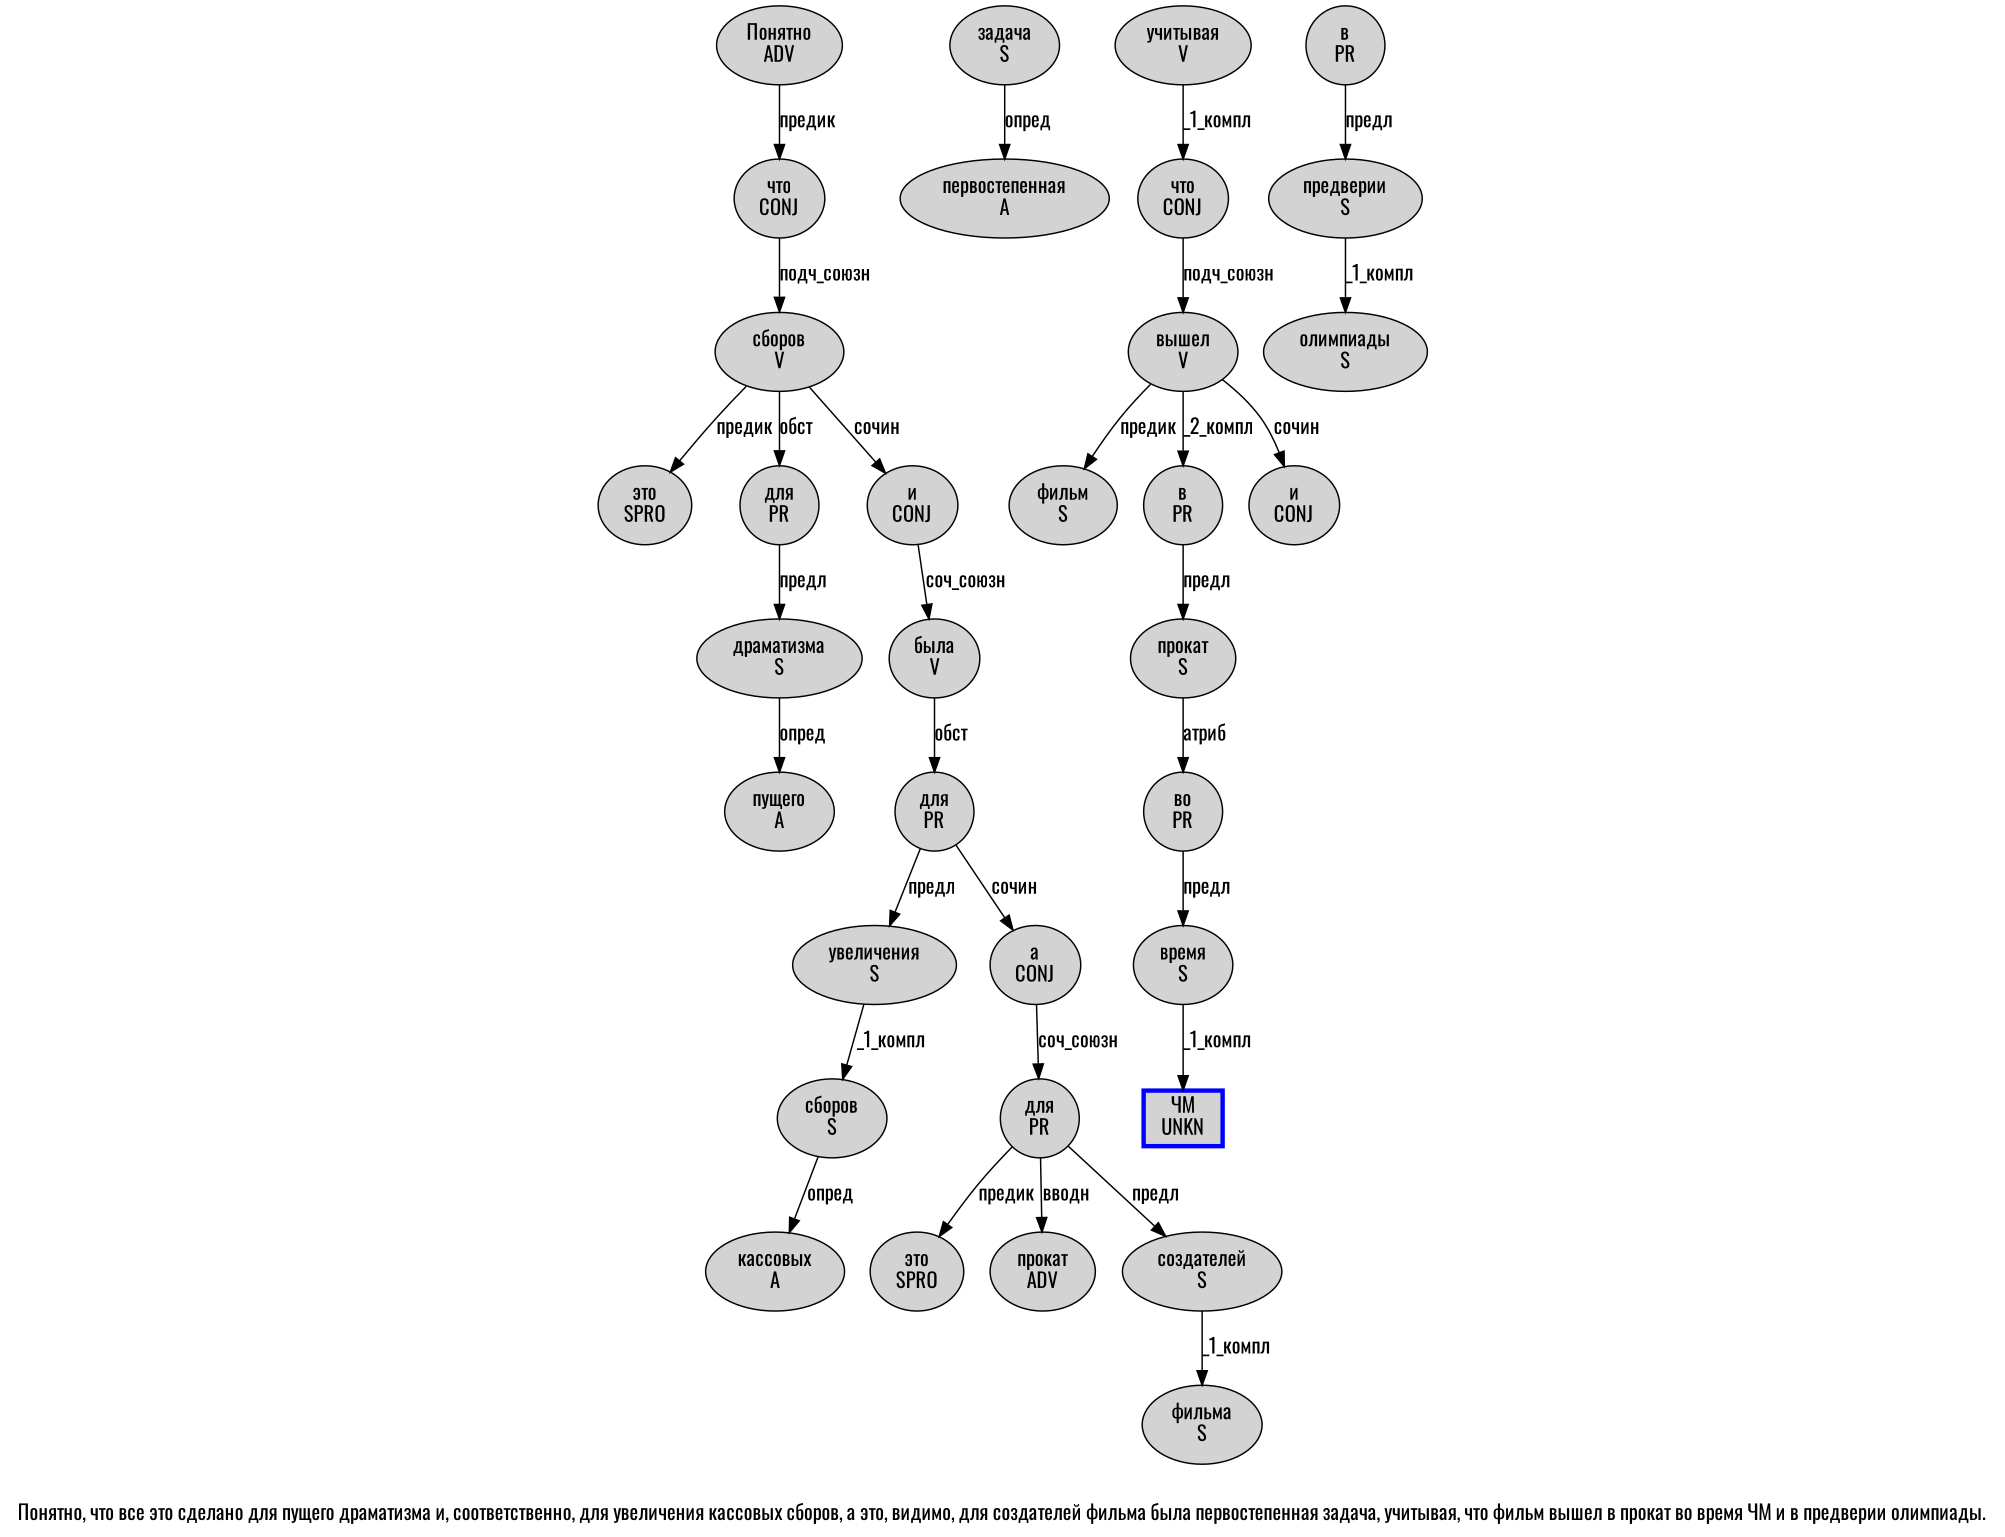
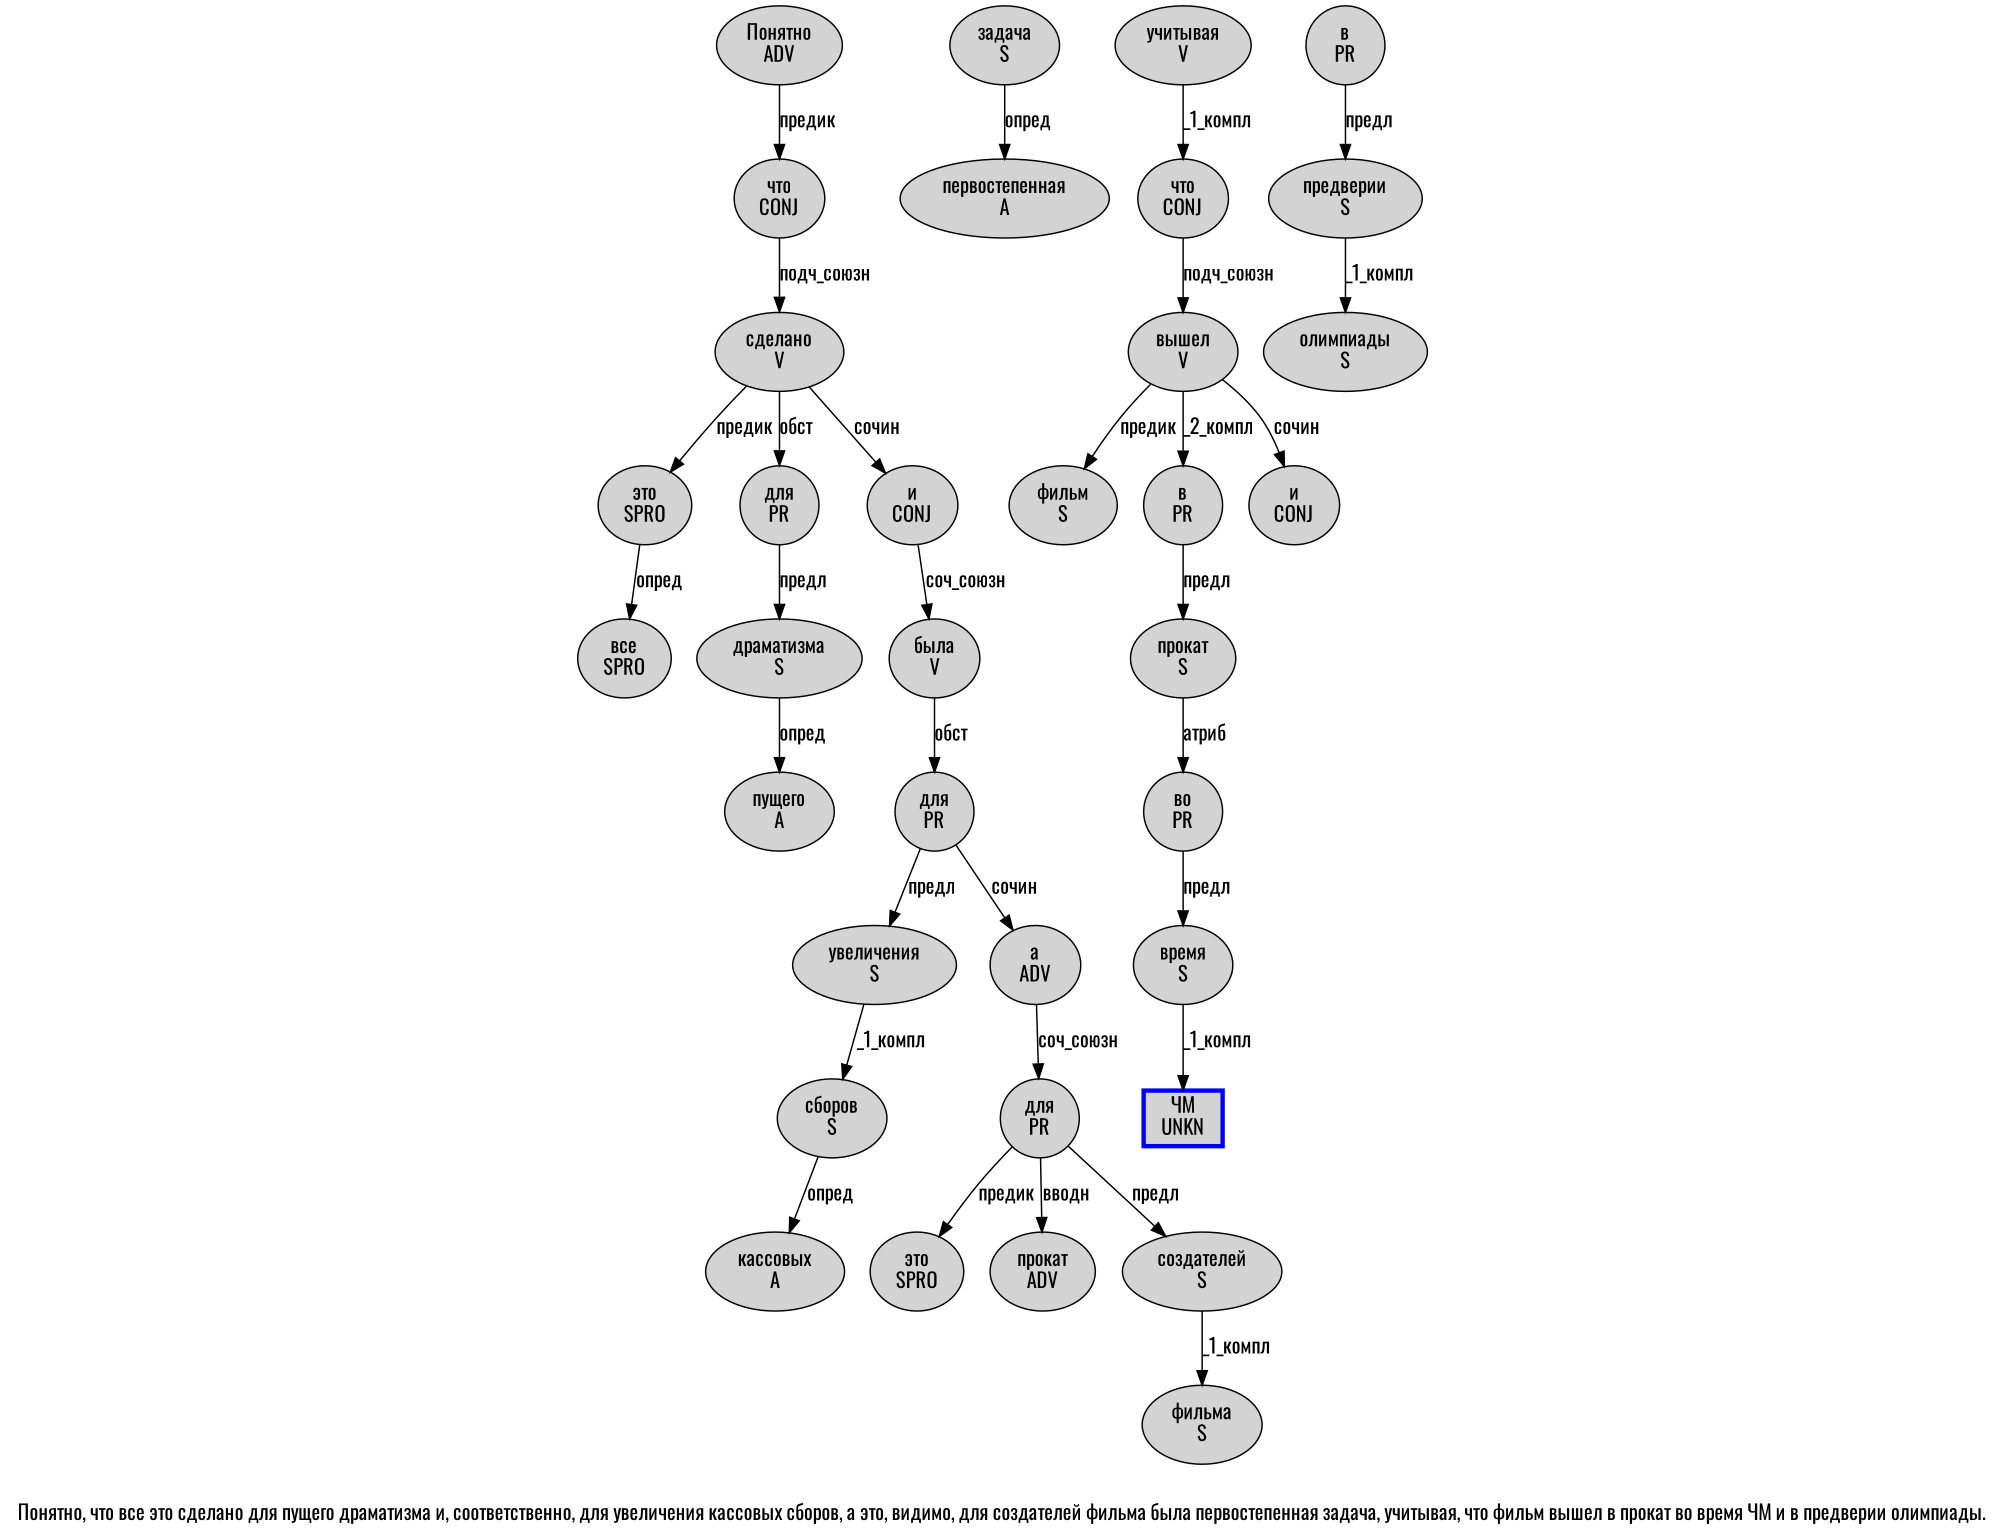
node "сборов V": label "сборов V" -> "сделано V"
node "все SPRO": added
node "а CONJ": label "а CONJ" -> "а ADV"
